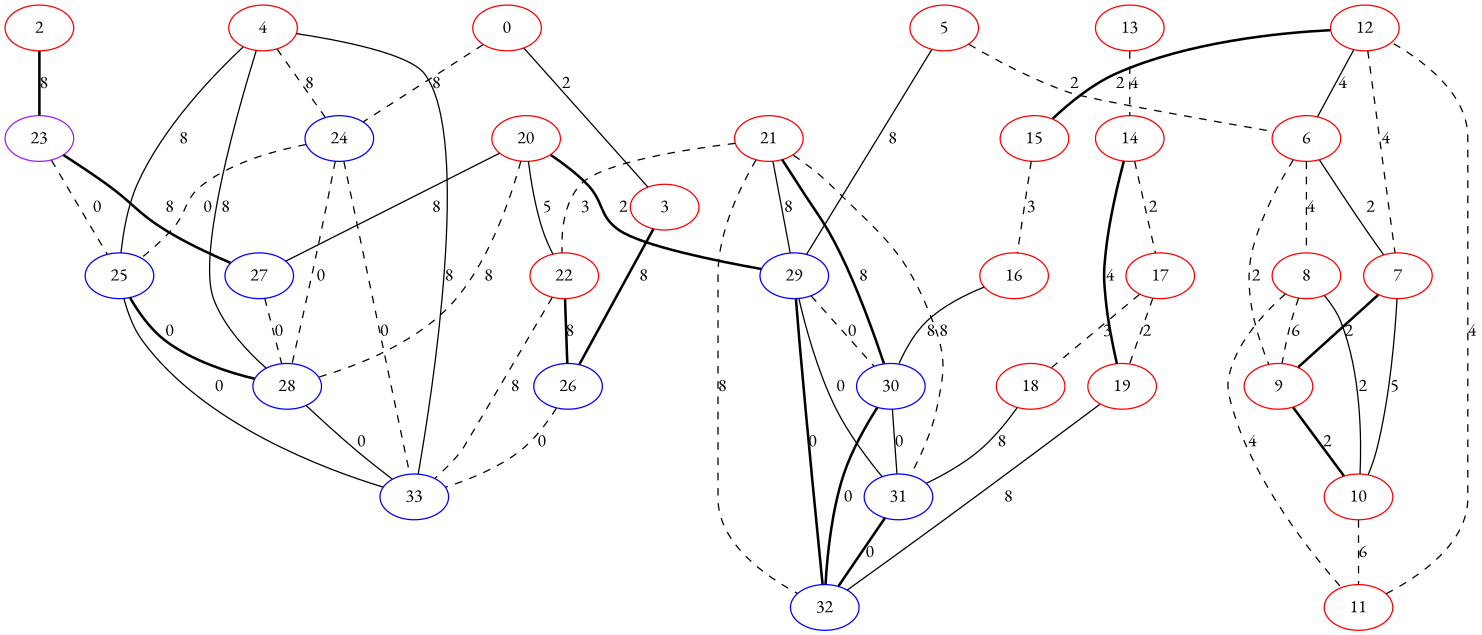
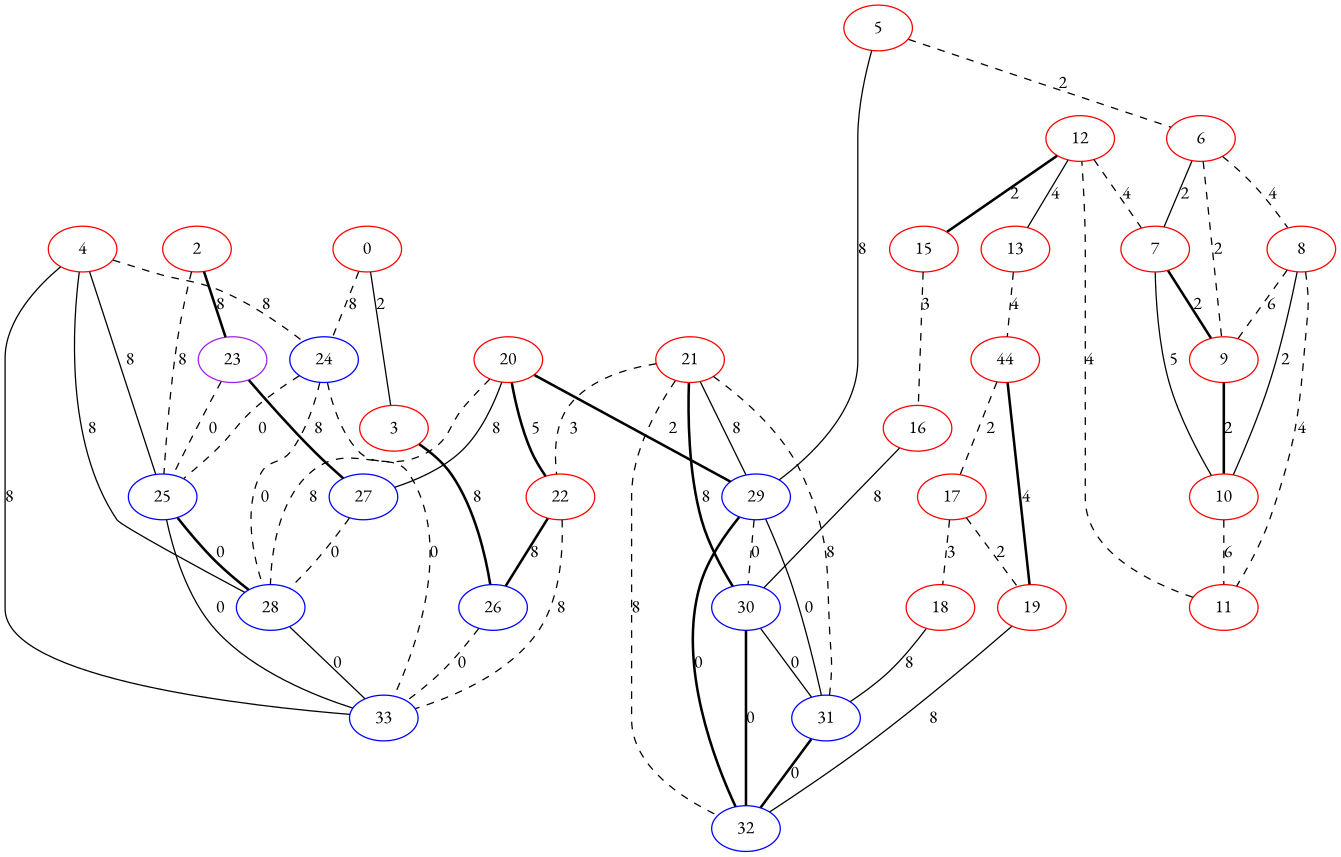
edge "12" -- "6": now "12" -- "13"
node "14": label "14" -> "44"
edge "20" -- "22": style solid -> bold
edge "2" -- "25": added, label "8"
